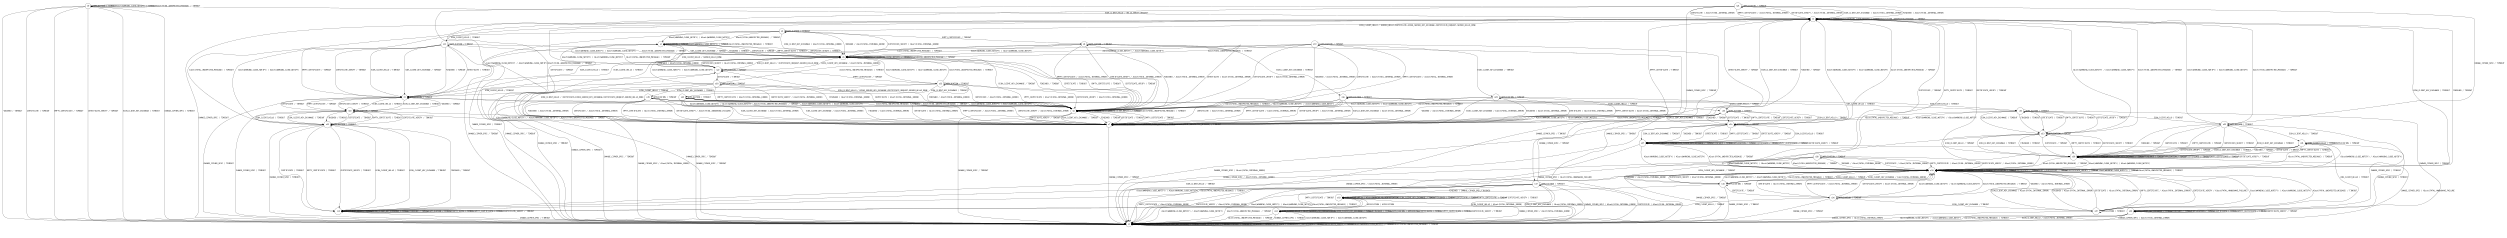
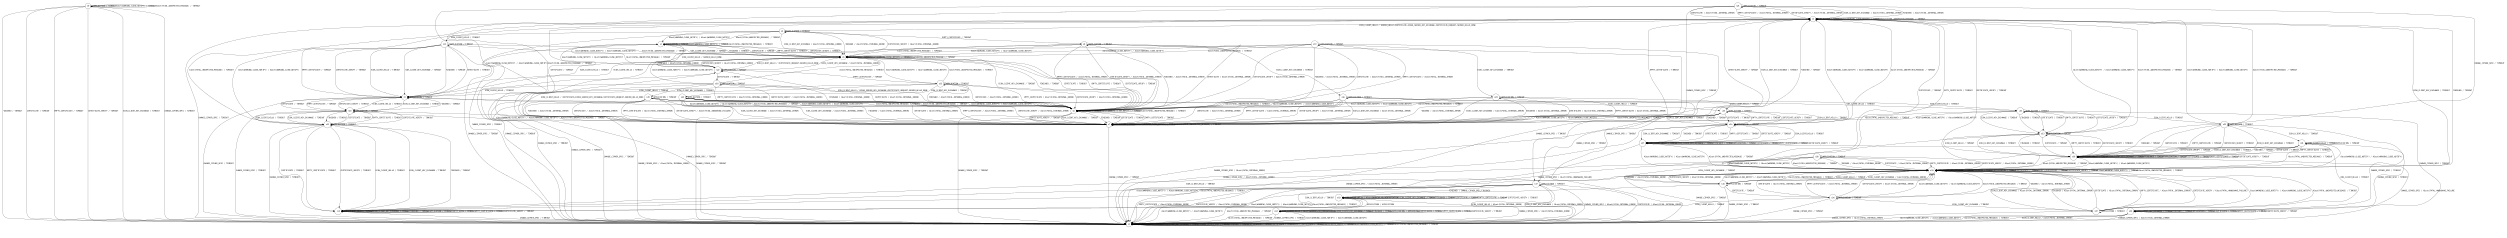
edge "s0" -> "s2": removed, label "ECDH_CLIENT_HELLO / HELLO_VERIFY_REQUEST"
edge "s17" -> "s16": reversed
edge "s15" -> "s13": label "EMPTY_CERTIFICATE / TIMEOUT" -> "ECDH_CLIENT_HELLO / TIMEOUT"
